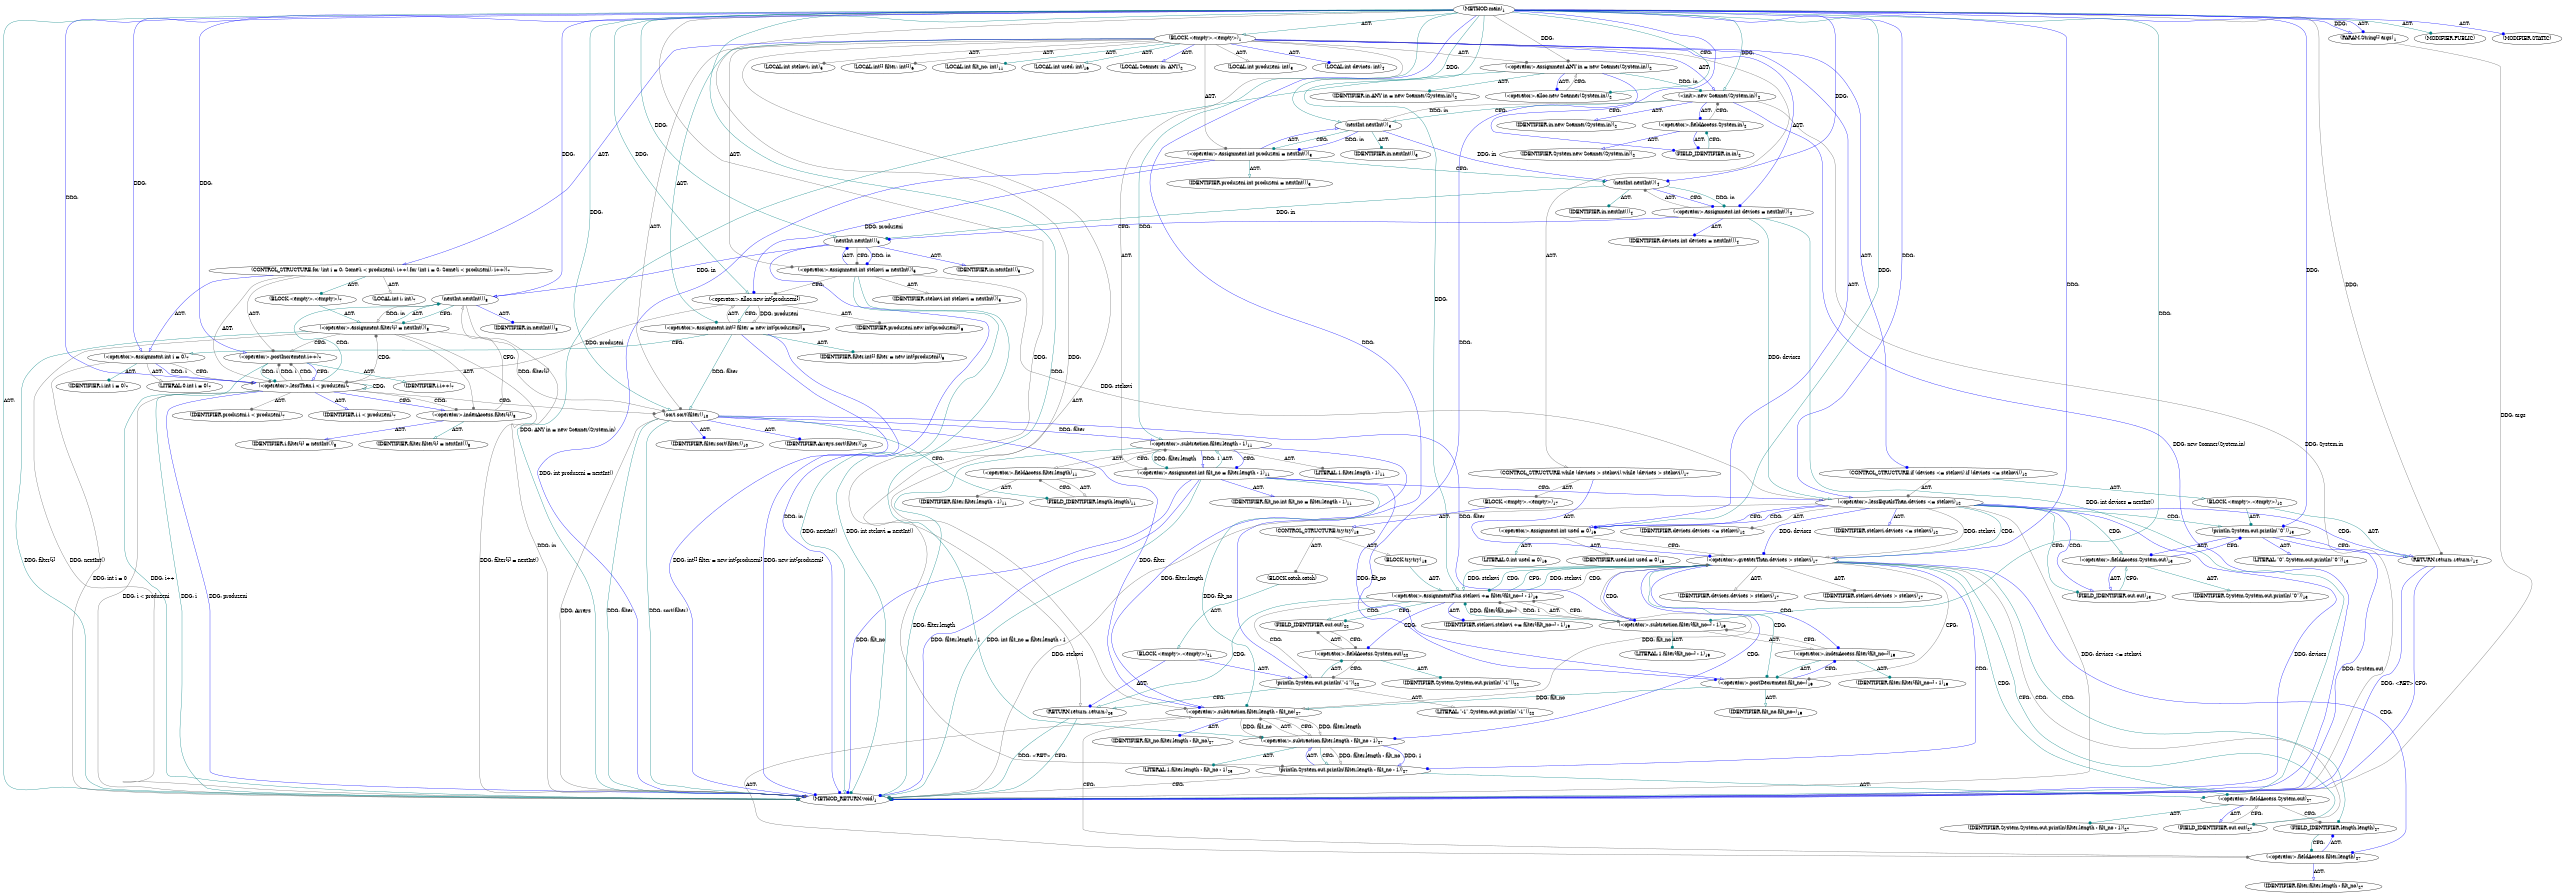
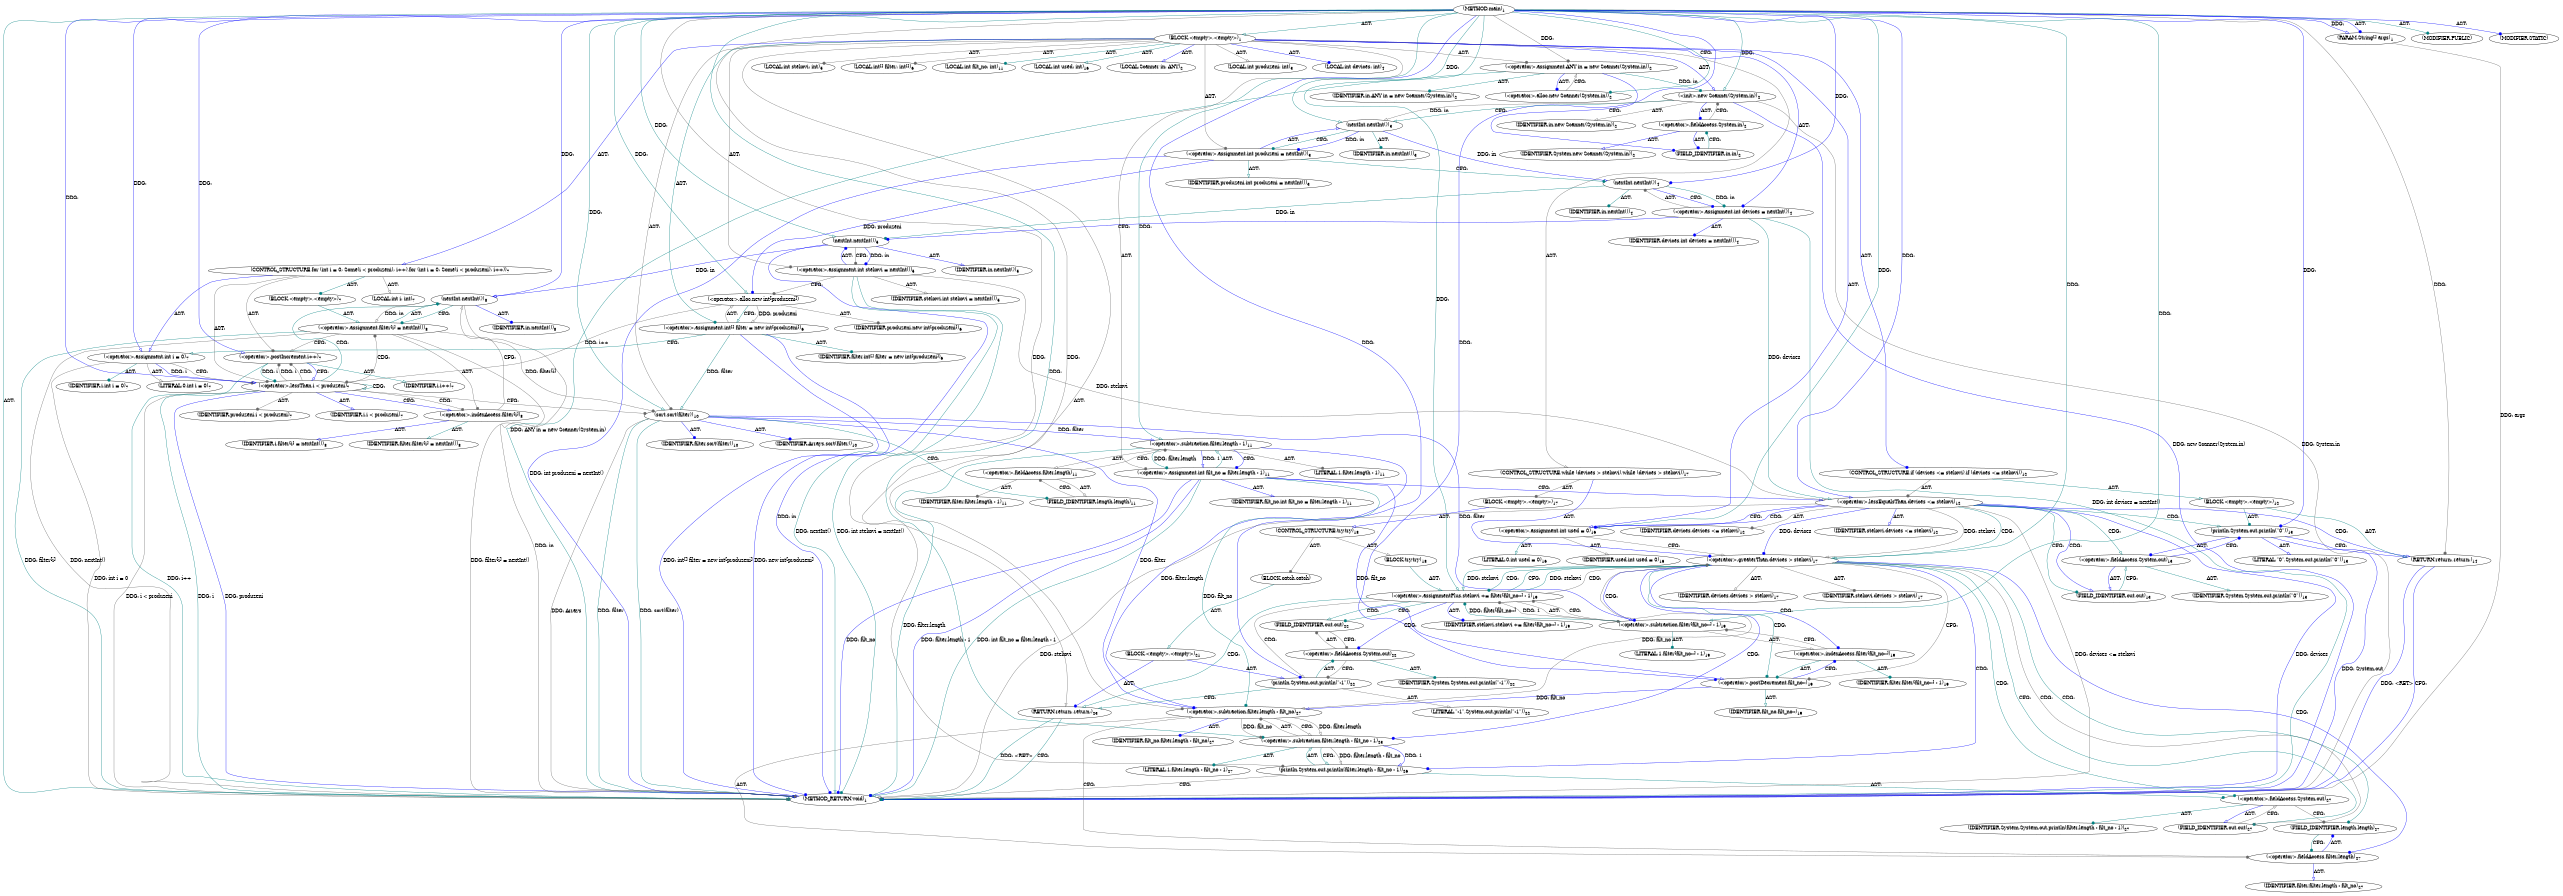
edge "(<init>,new Scanner(System.in))" -> "(IDENTIFIER,in,new Scanner(System.in))": color blue -> gray40
edge "(METHOD,main)" -> "(<operator>.greaterThan,devices > stekovi)": color blue -> teal
edge "(METHOD,main)" -> "(<operator>.subtraction,filter[filt_no--] - 1)": arrowhead dot -> onormal
edge "(<operator>.alloc,new int[produzeni])" -> "(<operator>.lessThan,i < produzeni)": label "DDG: produzeni" -> "DDG: i++"
edge "(<operator>.postDecrement,filt_no--)" -> "(<operator>.subtraction,filter.length - filt_no)": color teal -> blue
node "(<operator>.subtraction,filter.length - filt_no - 1)": text "27" -> "23"
edge "(println,System.out.println(filter.length - filt_no - 1))" -> "(<operator>.subtraction,filter.length - filt_no - 1)": color blue -> teal
node "(LITERAL,1,filter.length - filt_no - 1)": text "23" -> "27"
node "(println,System.out.println(filter.length - filt_no - 1))": text "27" -> "26"
